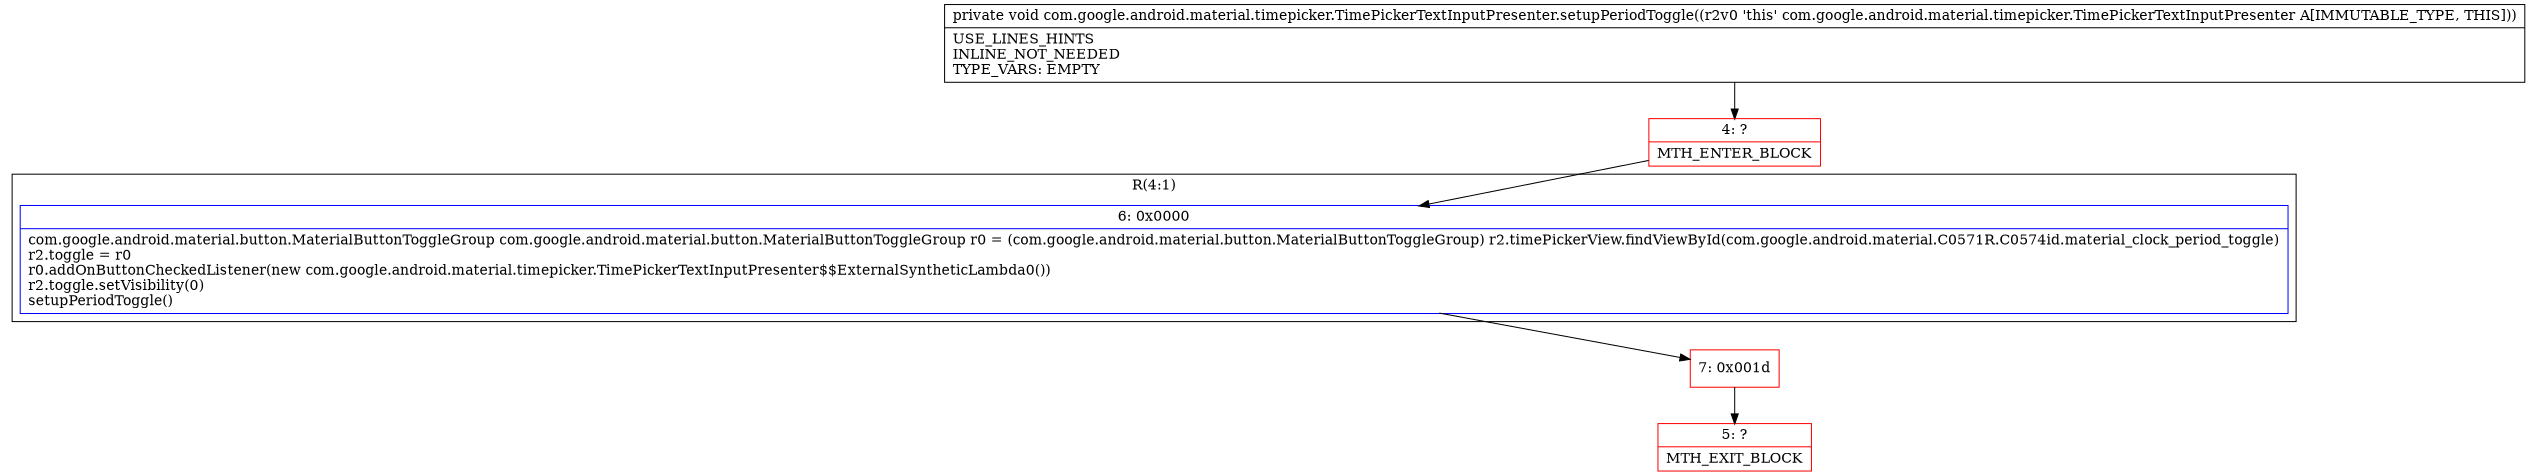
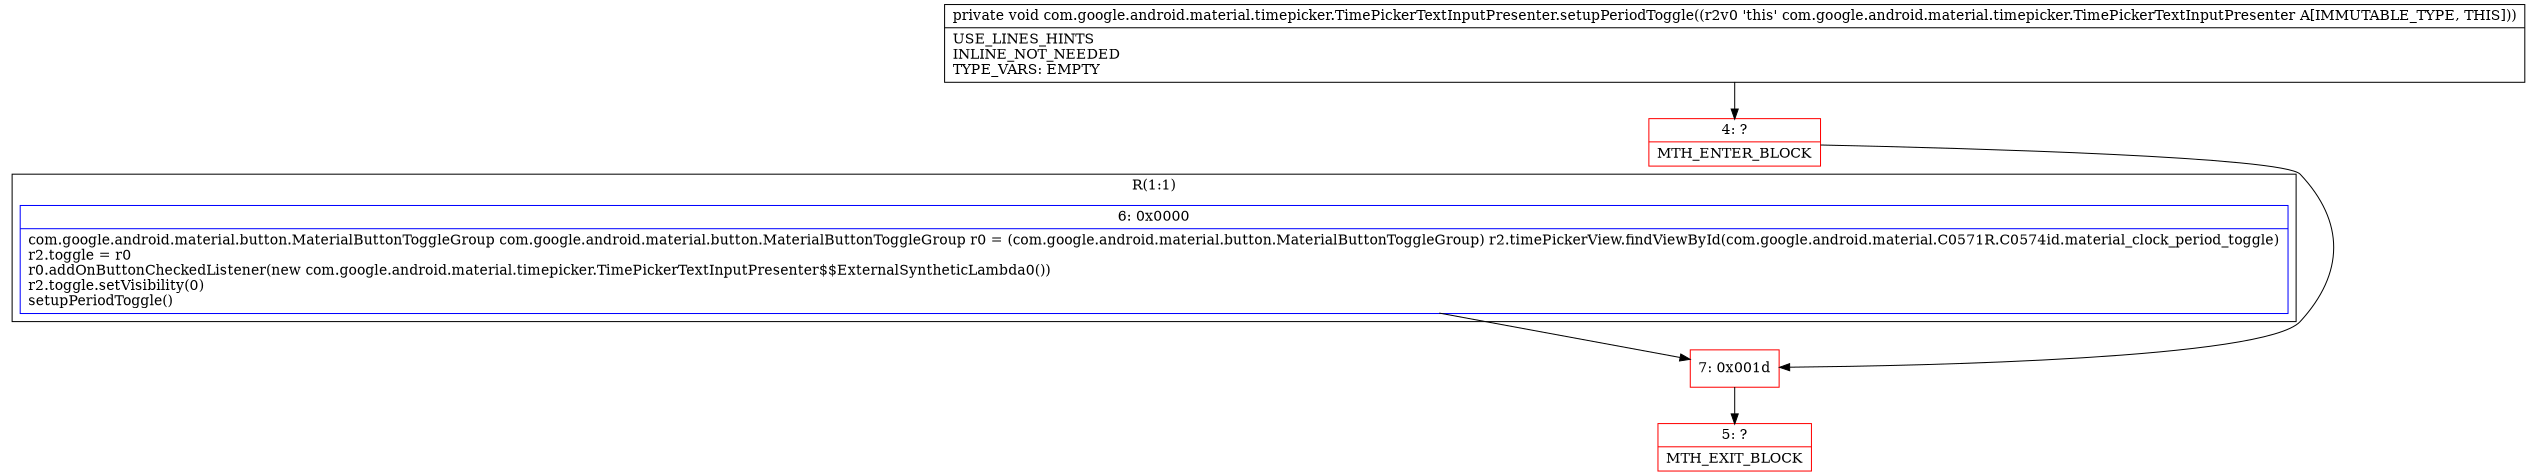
edge "4: ?" -> "6: 0x0000": now "4: ?" -> "7: 0x001d"
cluster "R(4:1)": label "R(4:1)" -> "R(1:1)"
